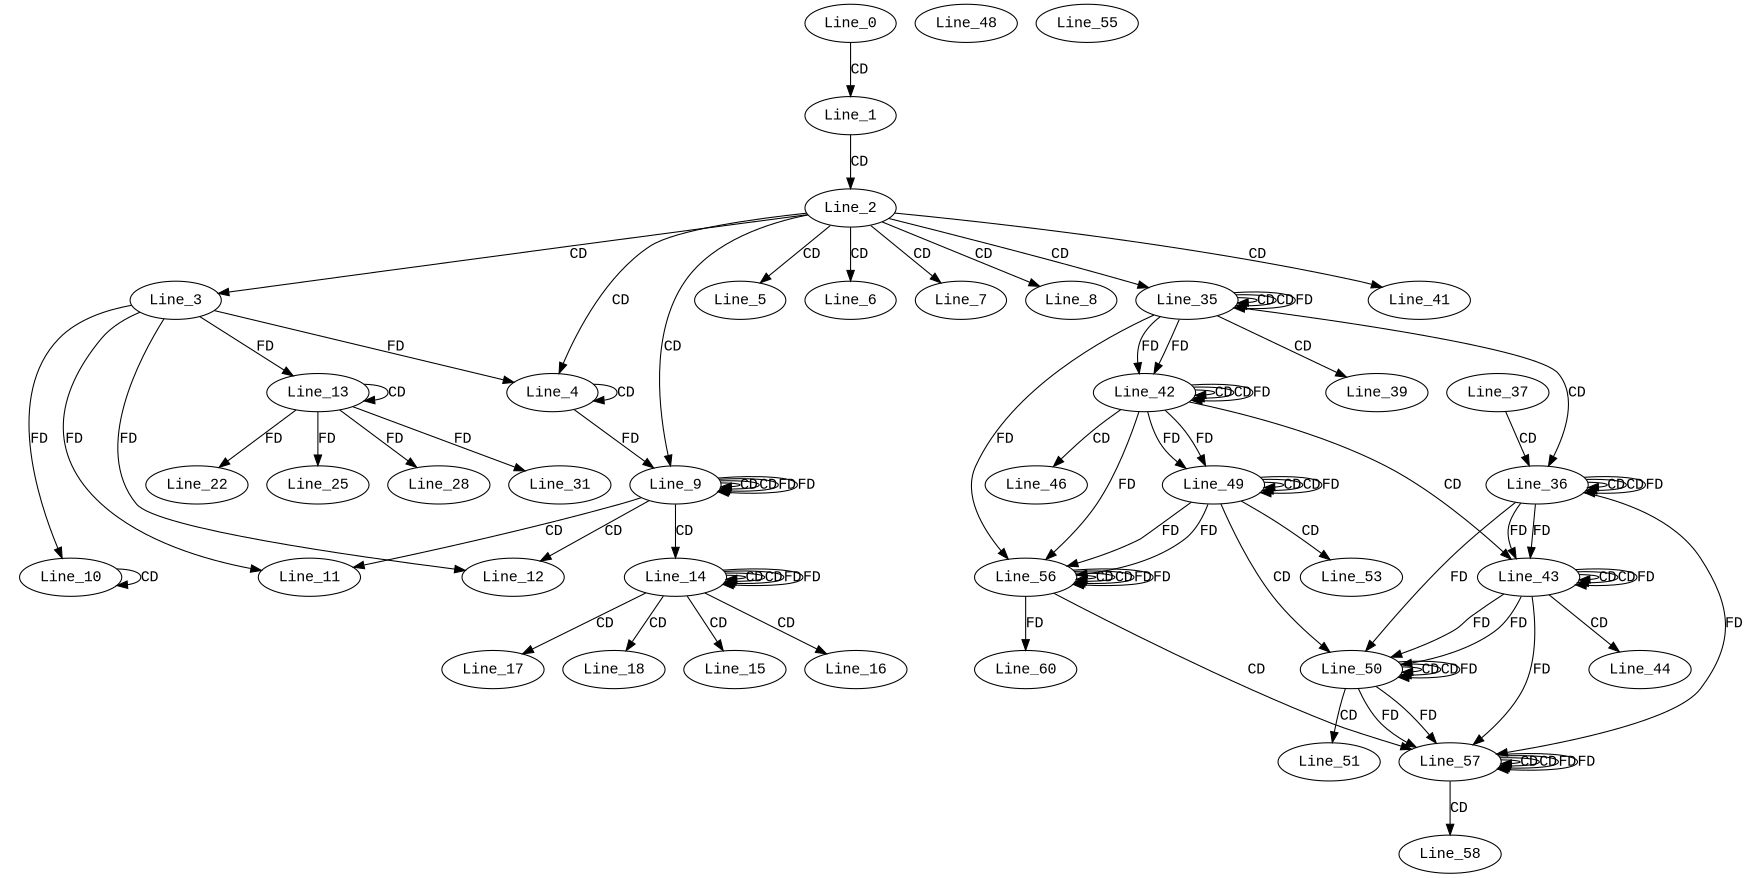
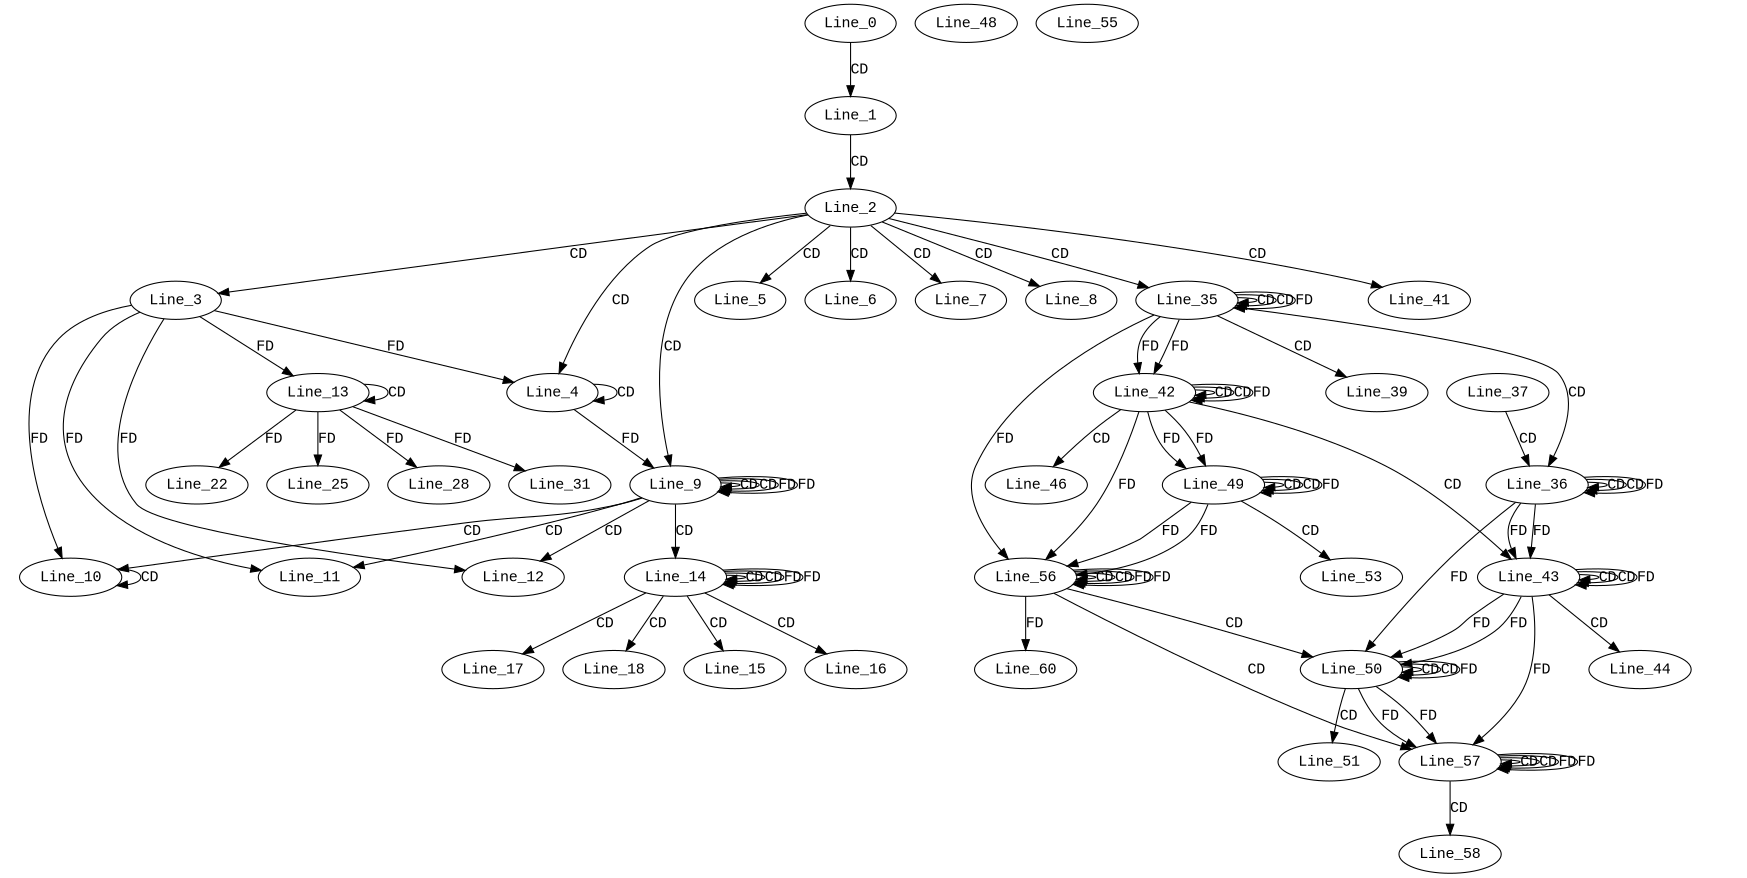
edge "Line_9" -> "Line_10": added, label "CD"
edge "Line_49" -> "Line_50": now "Line_56" -> "Line_50"
edge "Line_36" -> "Line_57": removed, label "FD"
